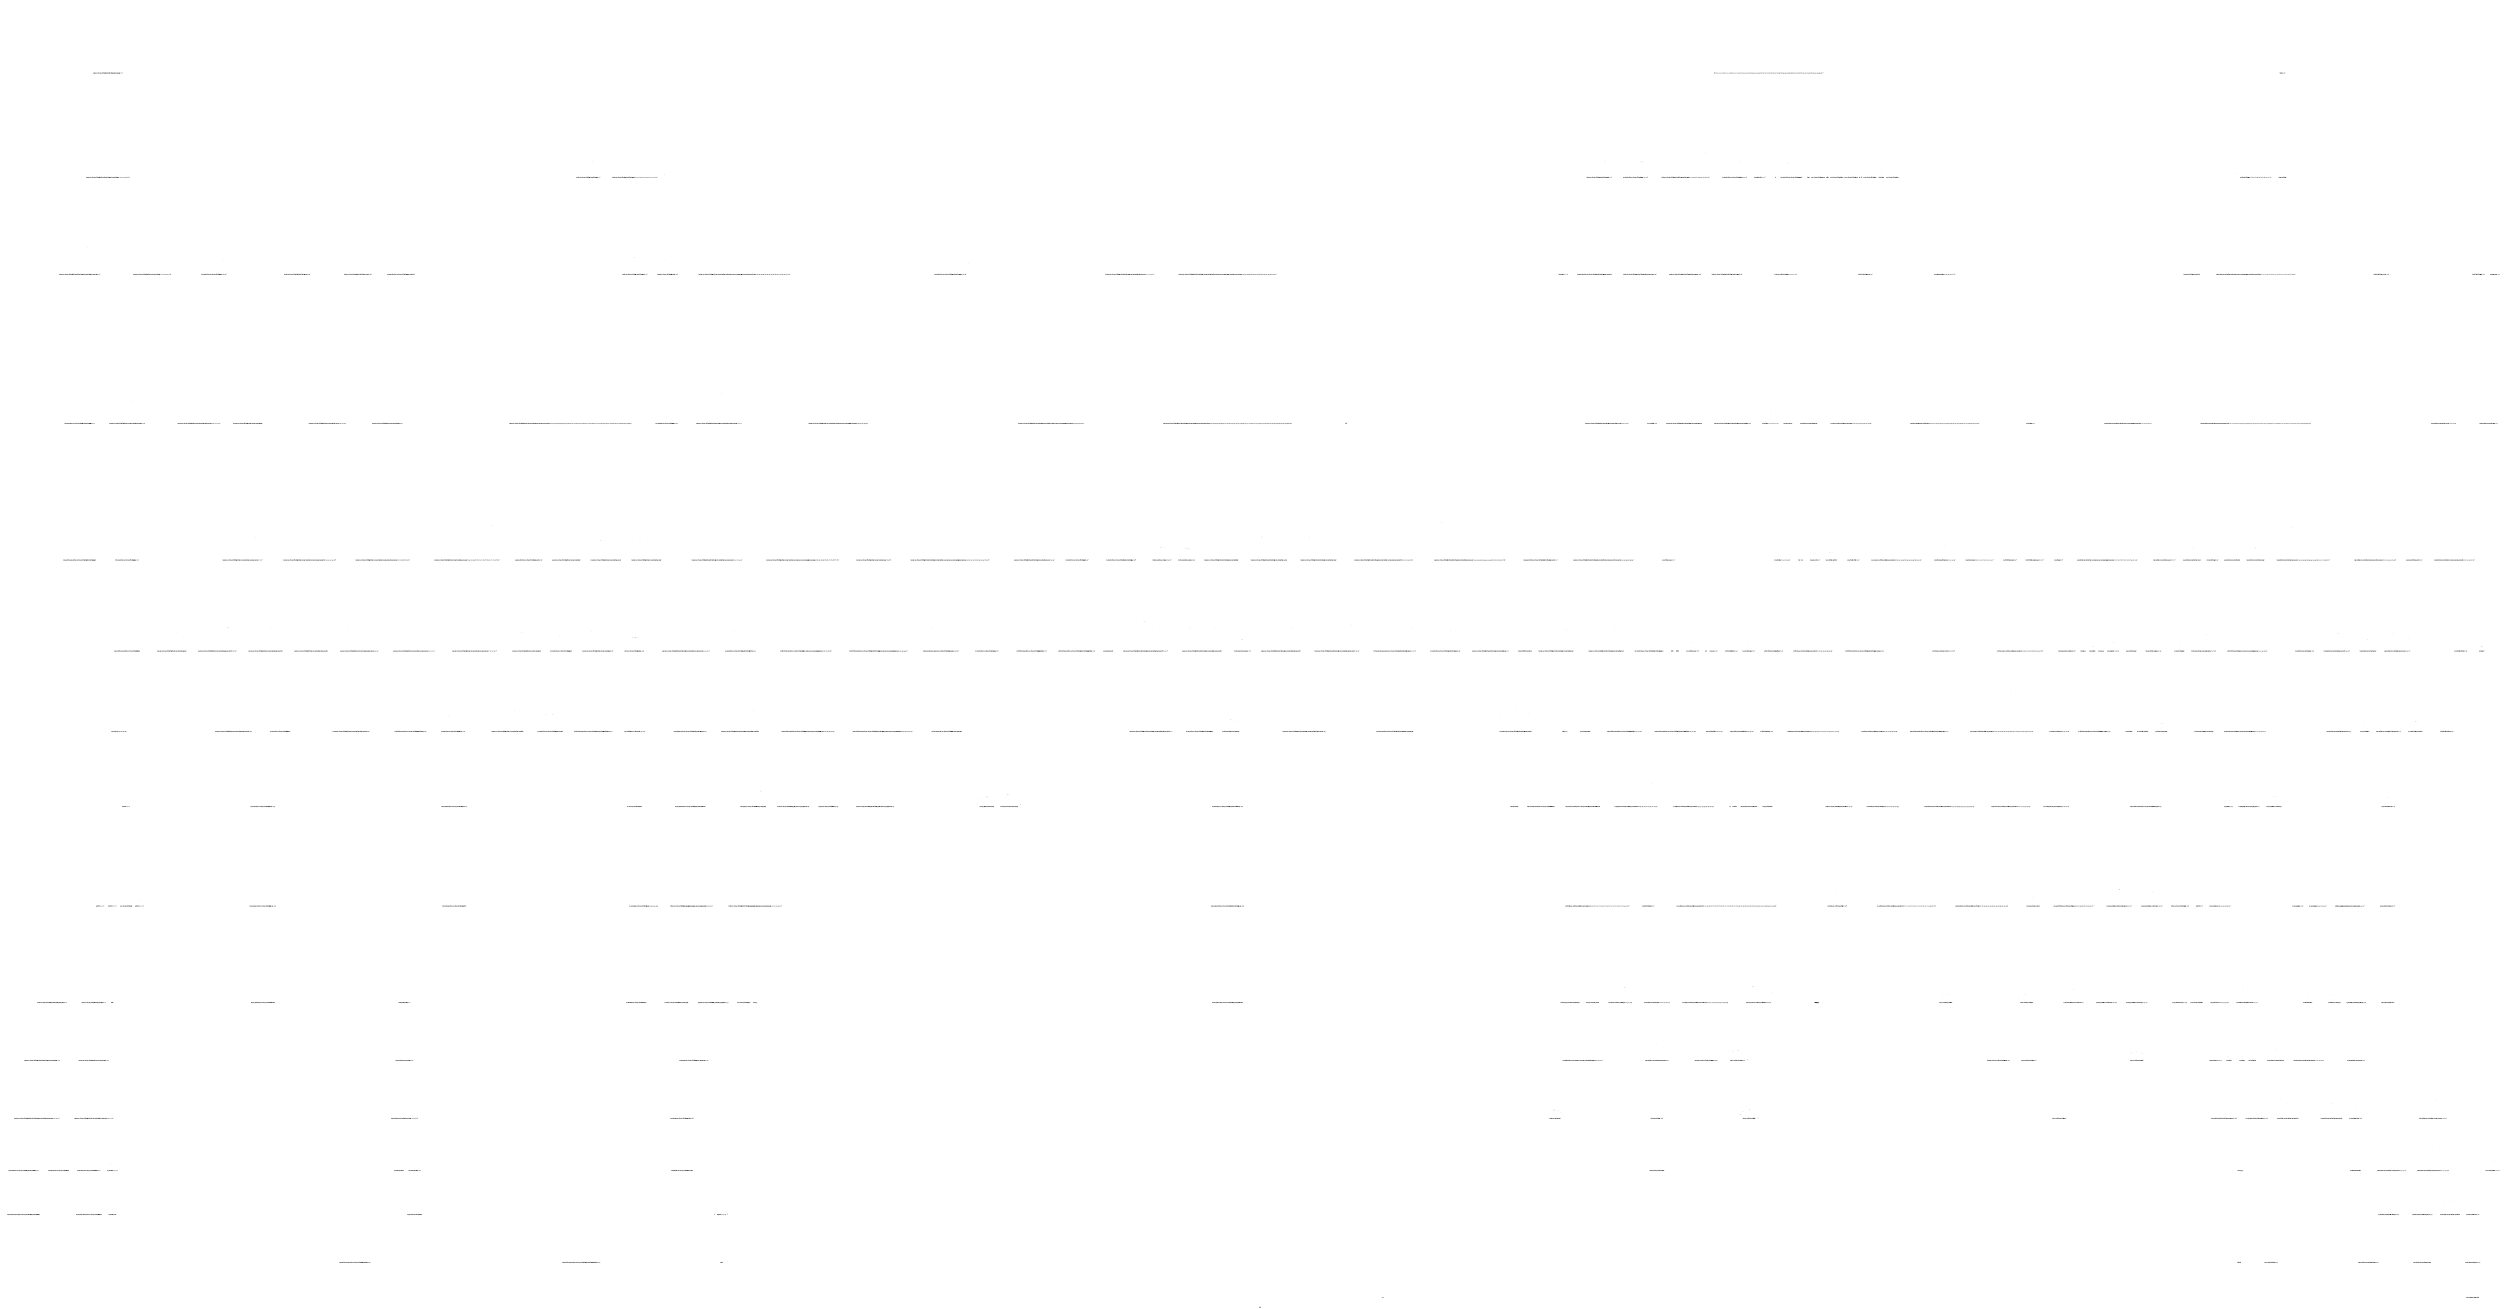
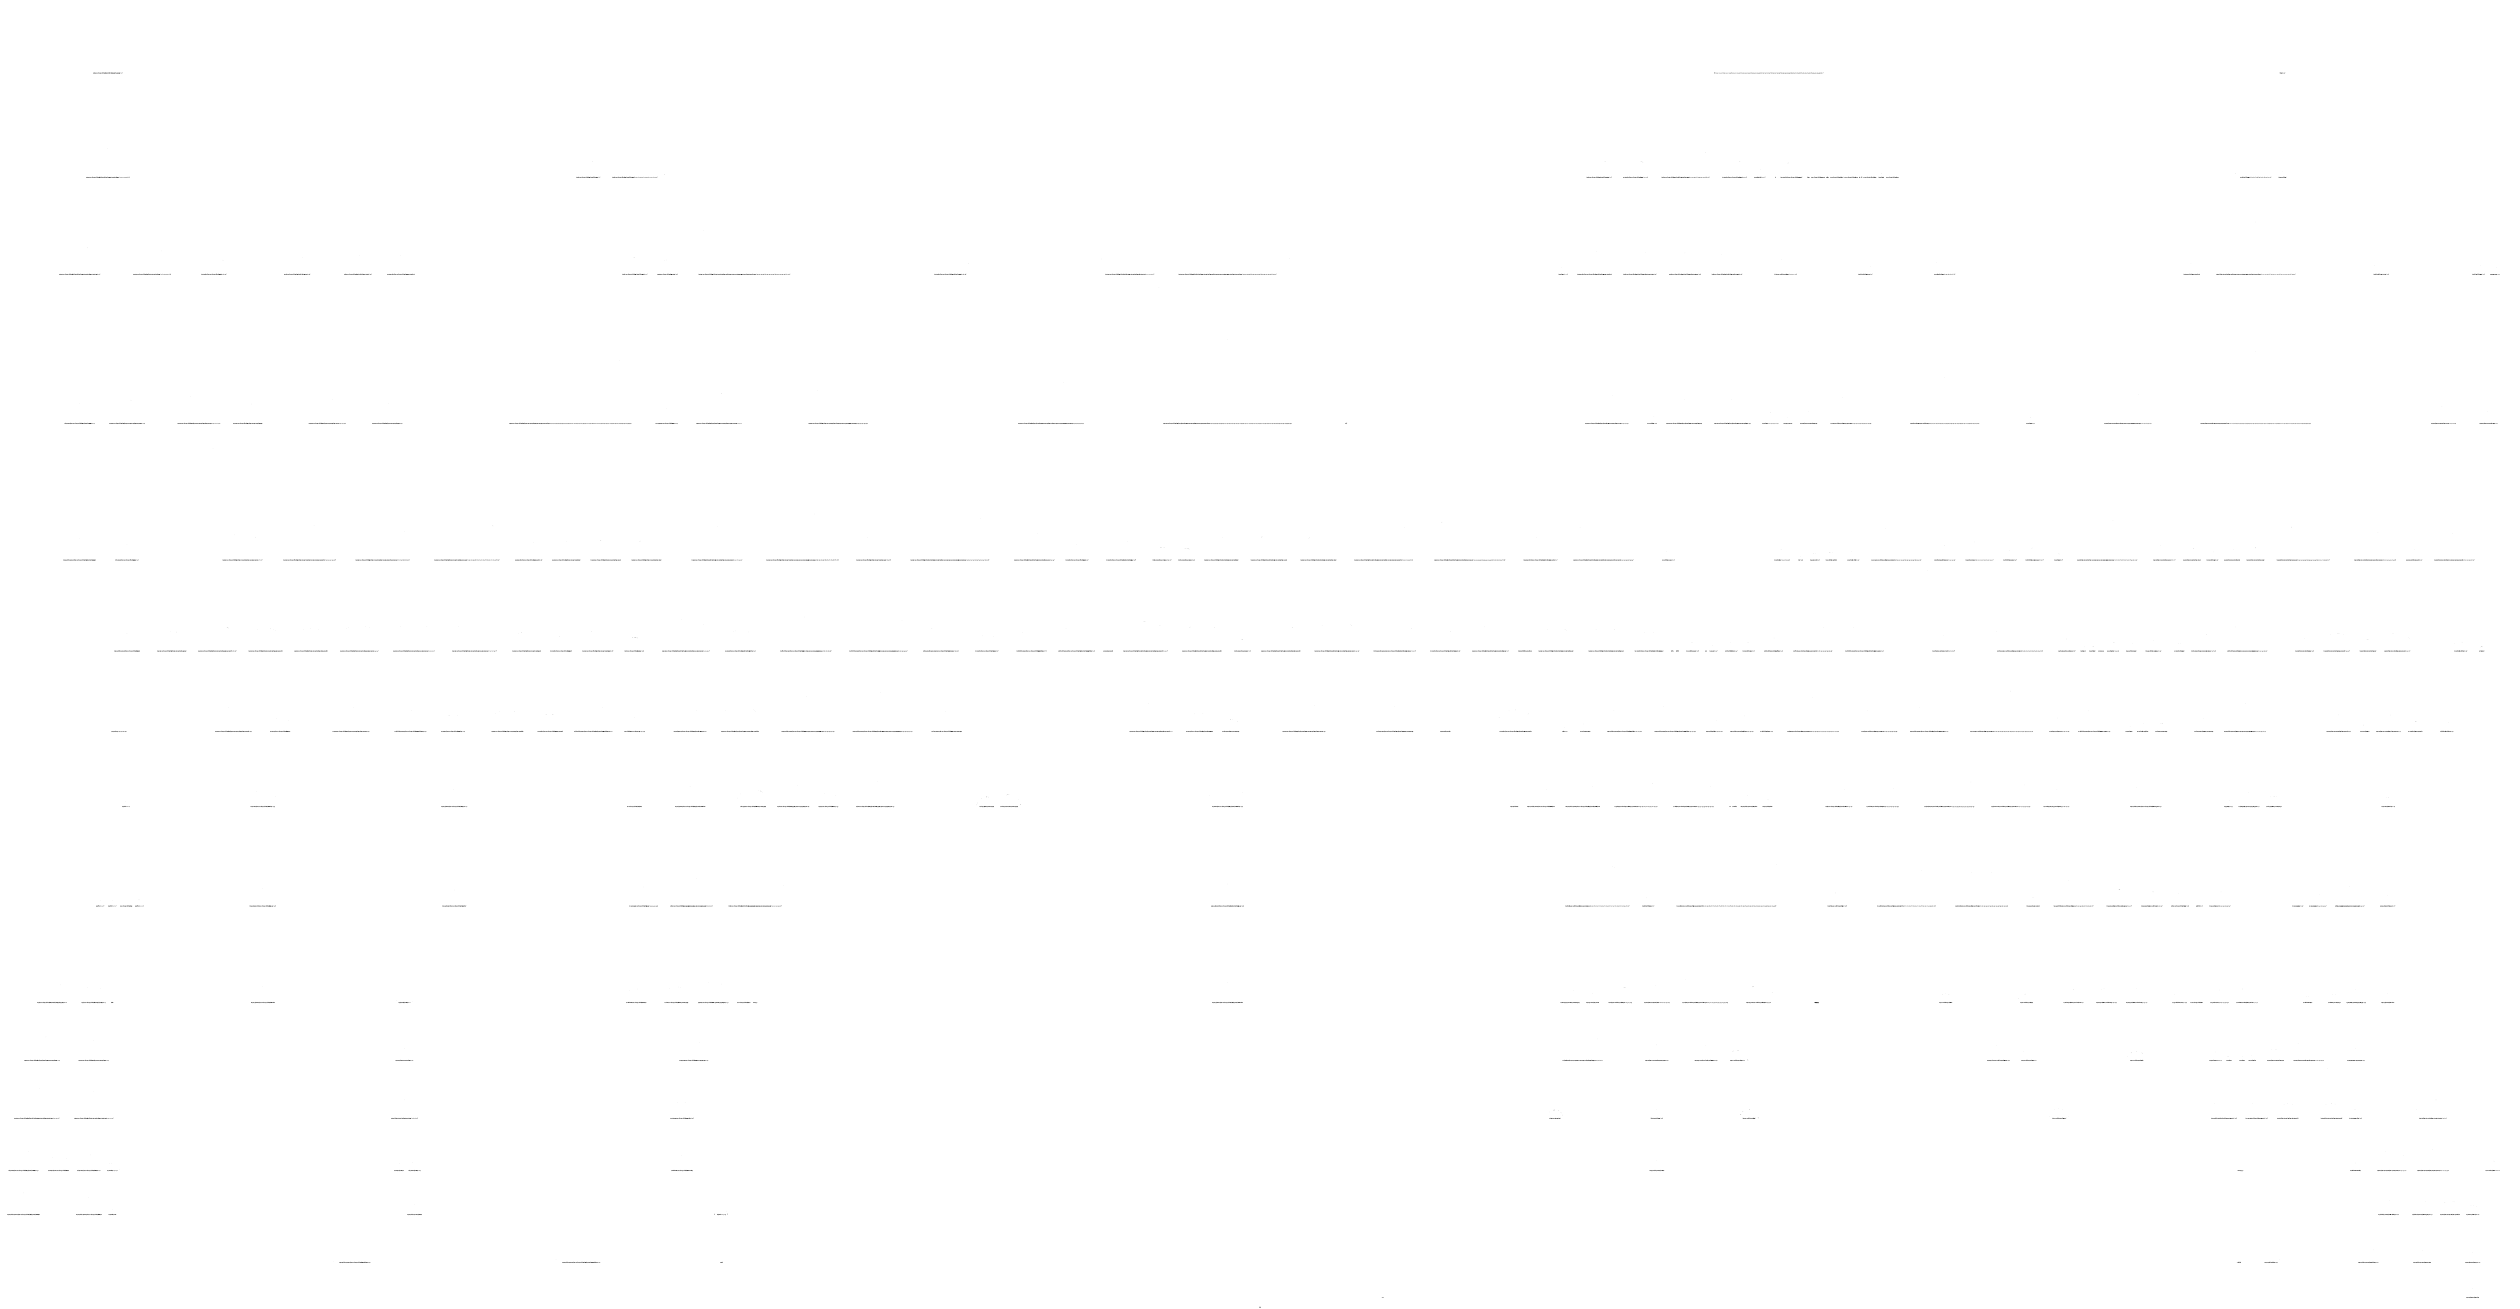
node "_ZSt18_Rb_tree_decrementPSt18_Rb_tree_node_base": added
